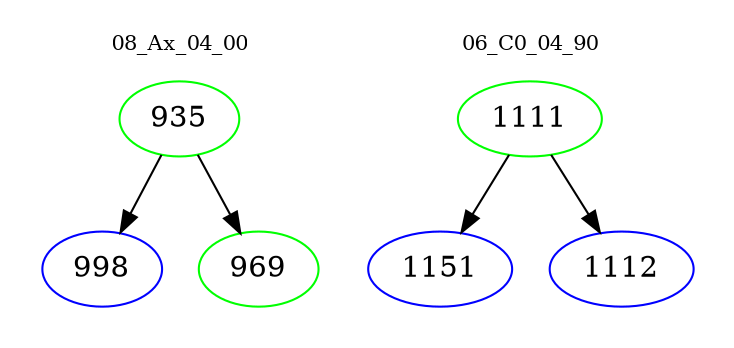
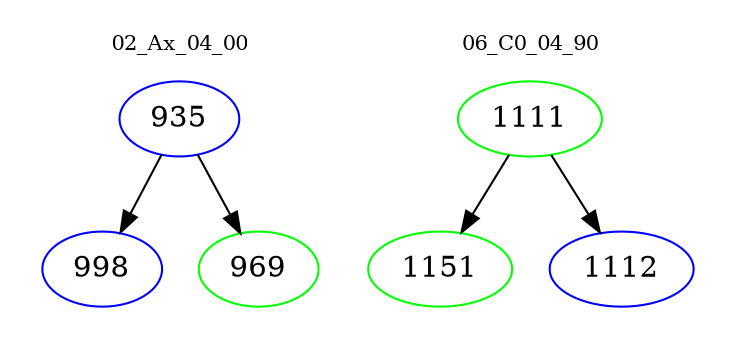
cluster "08_Ax_04_00": label "08_Ax_04_00" -> "02_Ax_04_00"
node "935": color green -> blue
node "1151": color blue -> green
